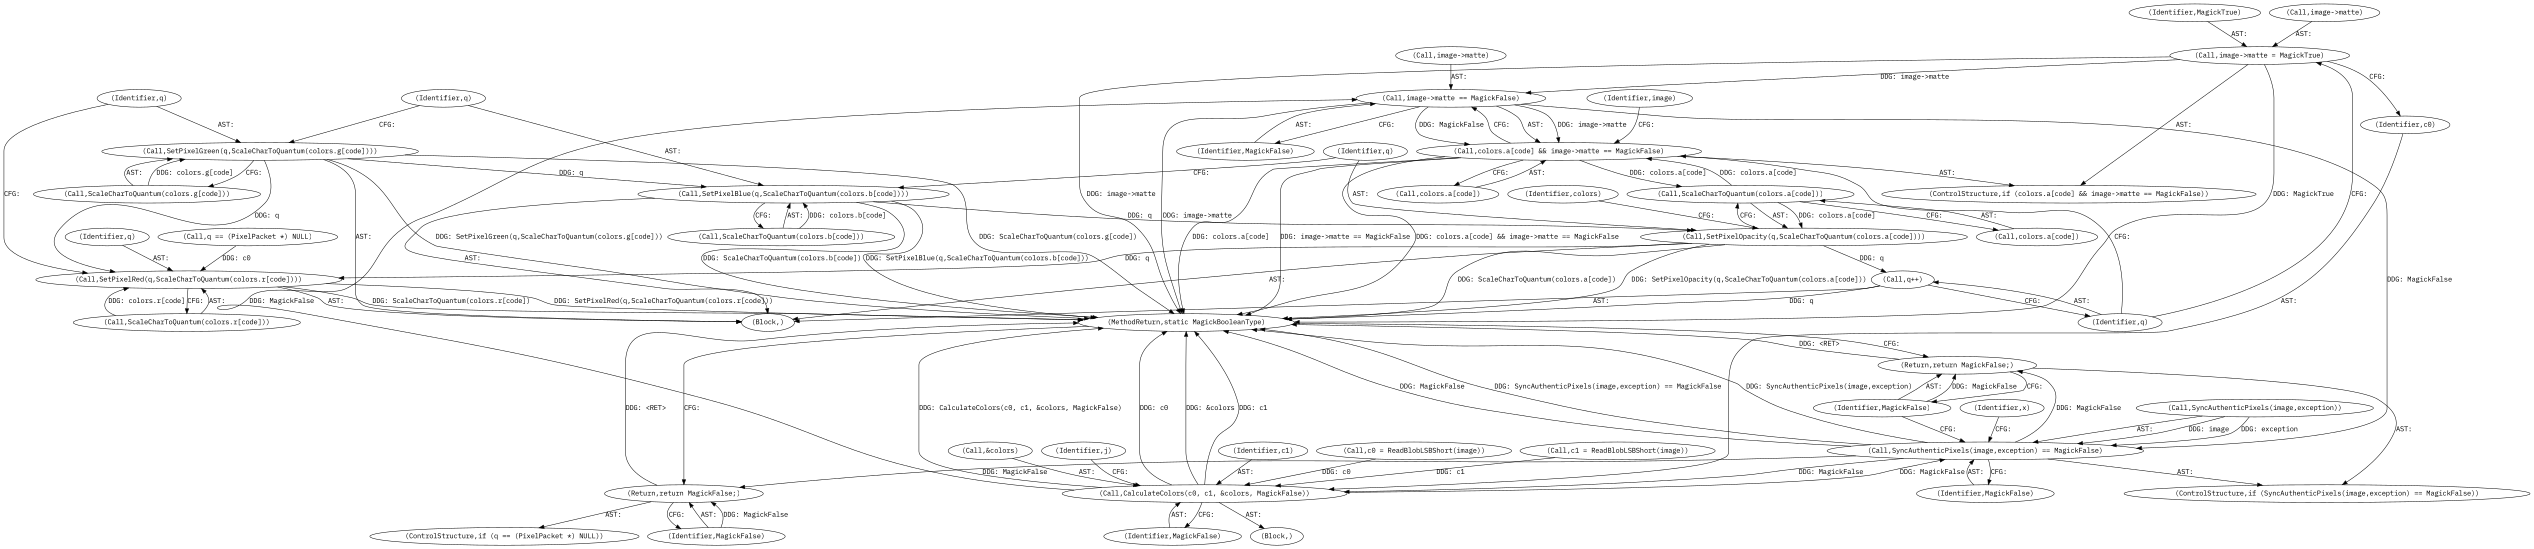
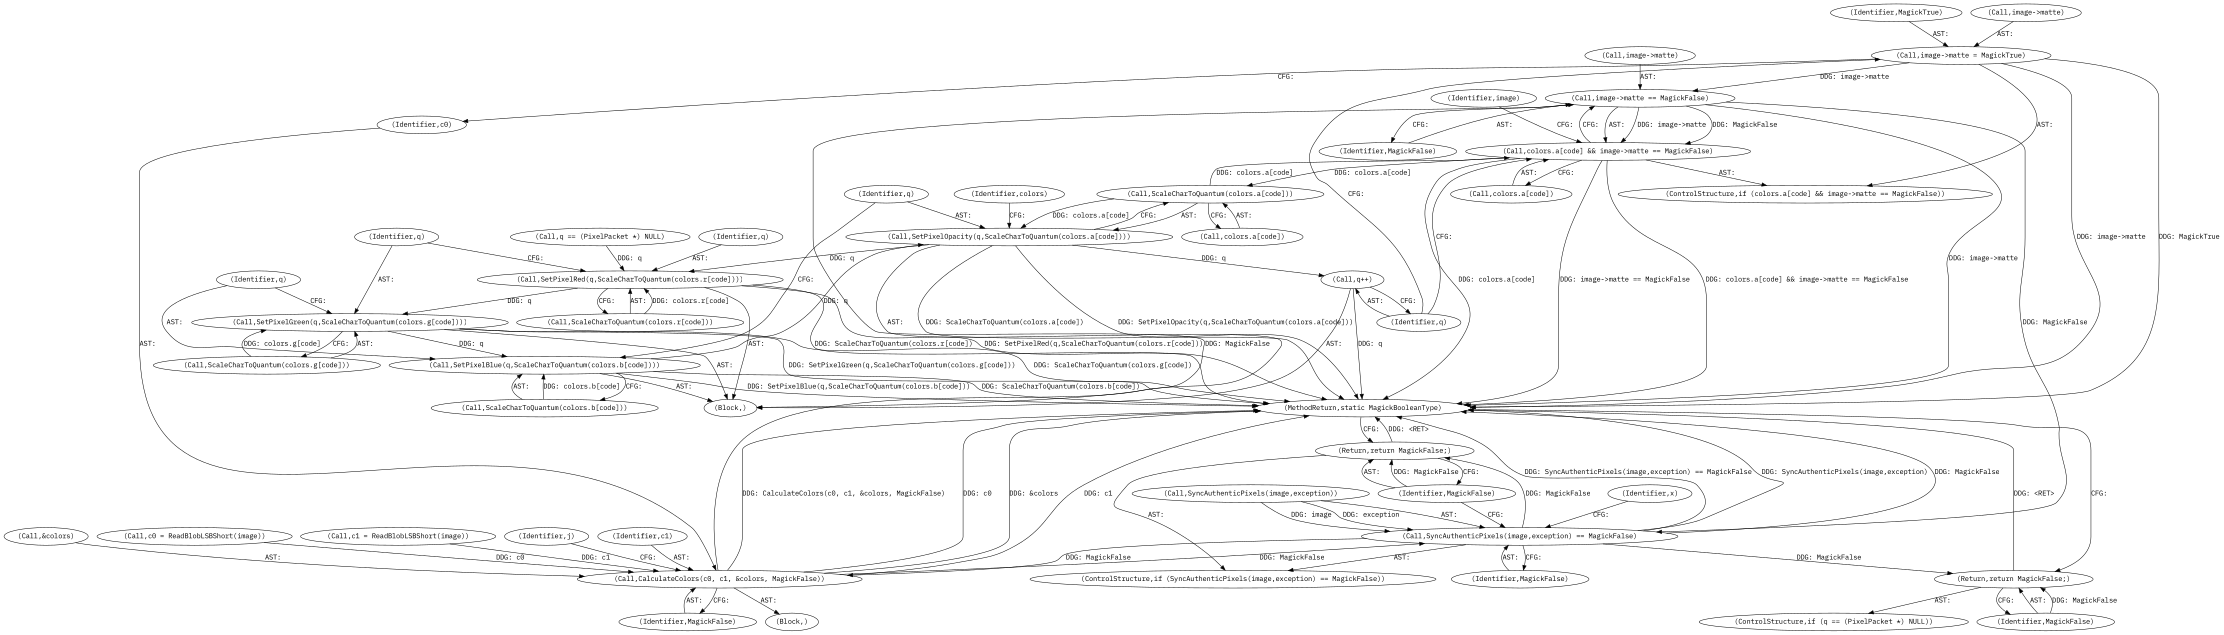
edge "(Call,SetPixelGreen(q,ScaleCharToQuantum(colors.g[code])))" -> "(Call,SetPixelRed(q,ScaleCharToQuantum(colors.r[code])))": reversed
edge "(Call,q == (PixelPacket *) NULL)" -> "(Call,SetPixelRed(q,ScaleCharToQuantum(colors.r[code])))": label "DDG: c0" -> "DDG: q"
